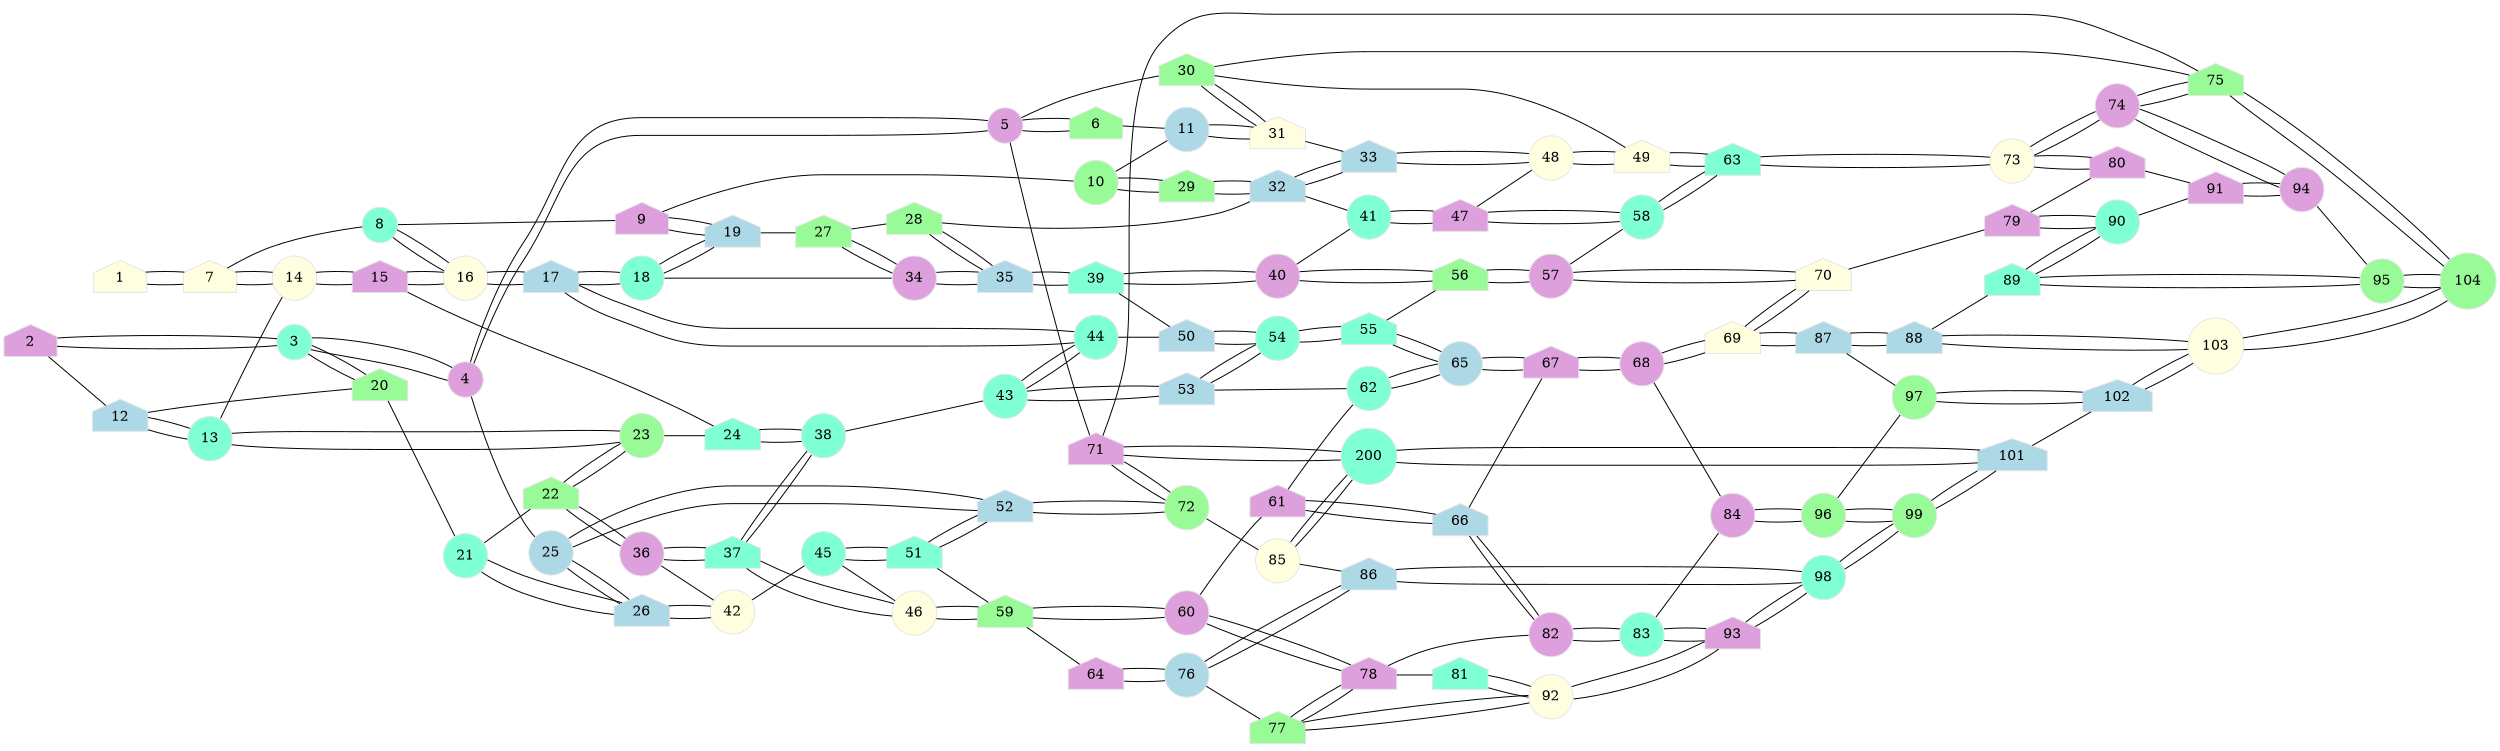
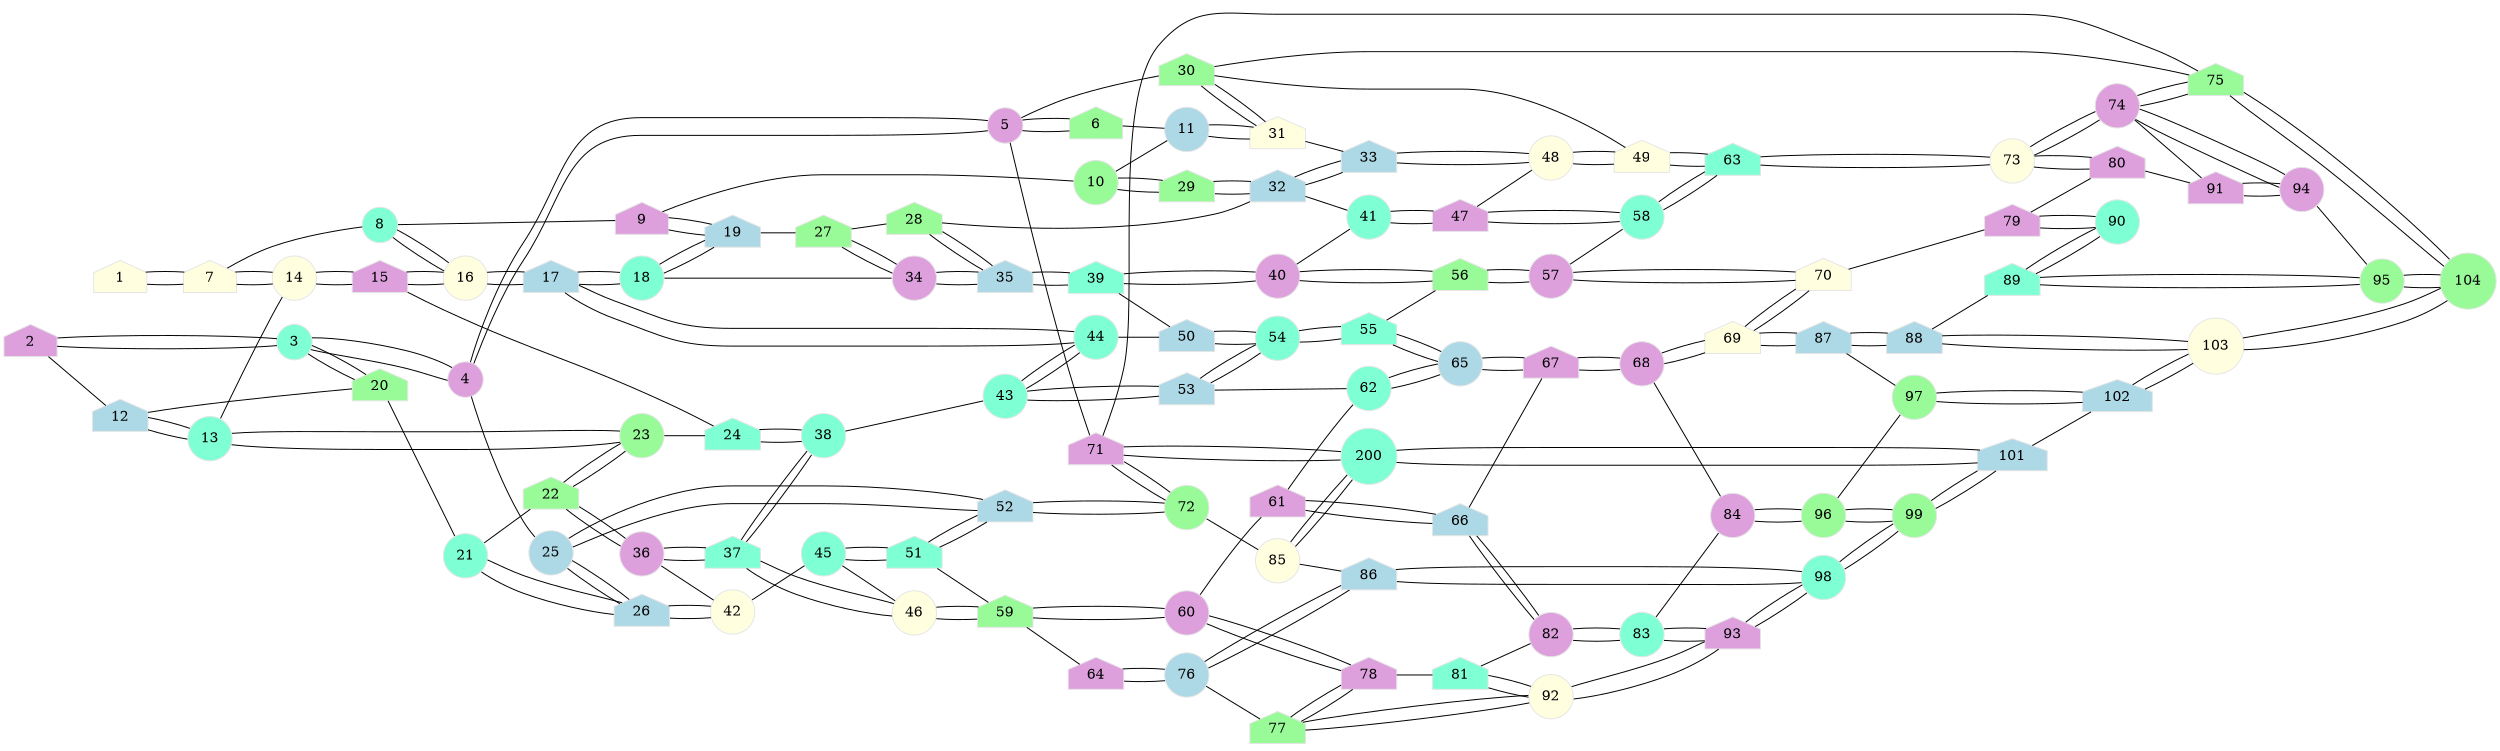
edge "91" -- "90": now "91" -- "74"
edge "82" -- "78": now "82" -- "81"
